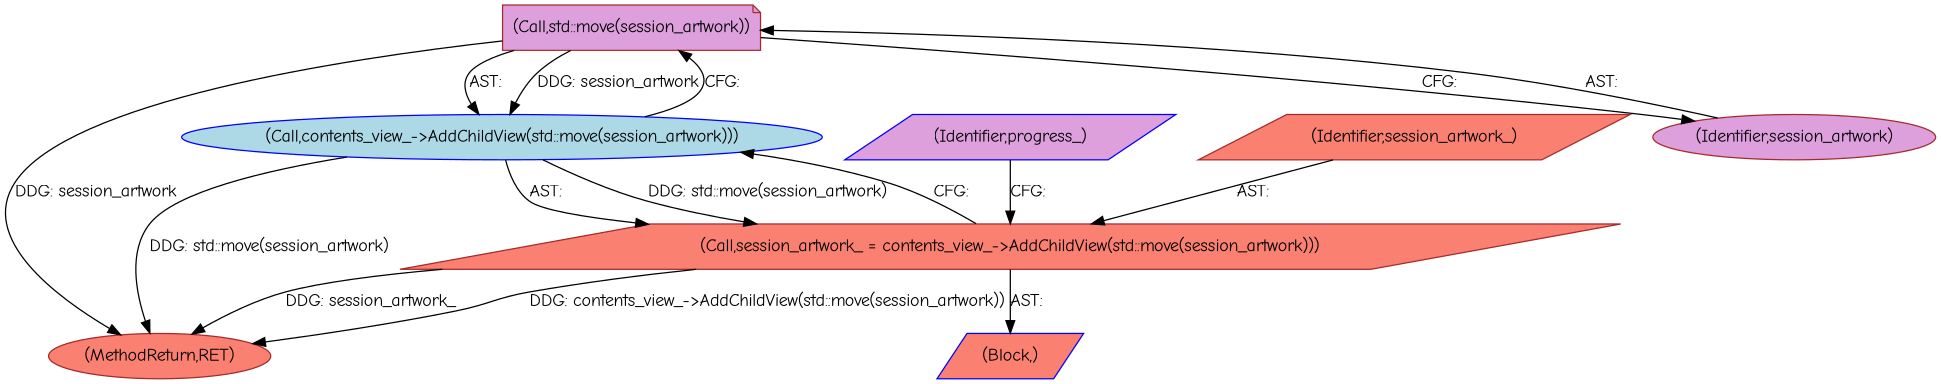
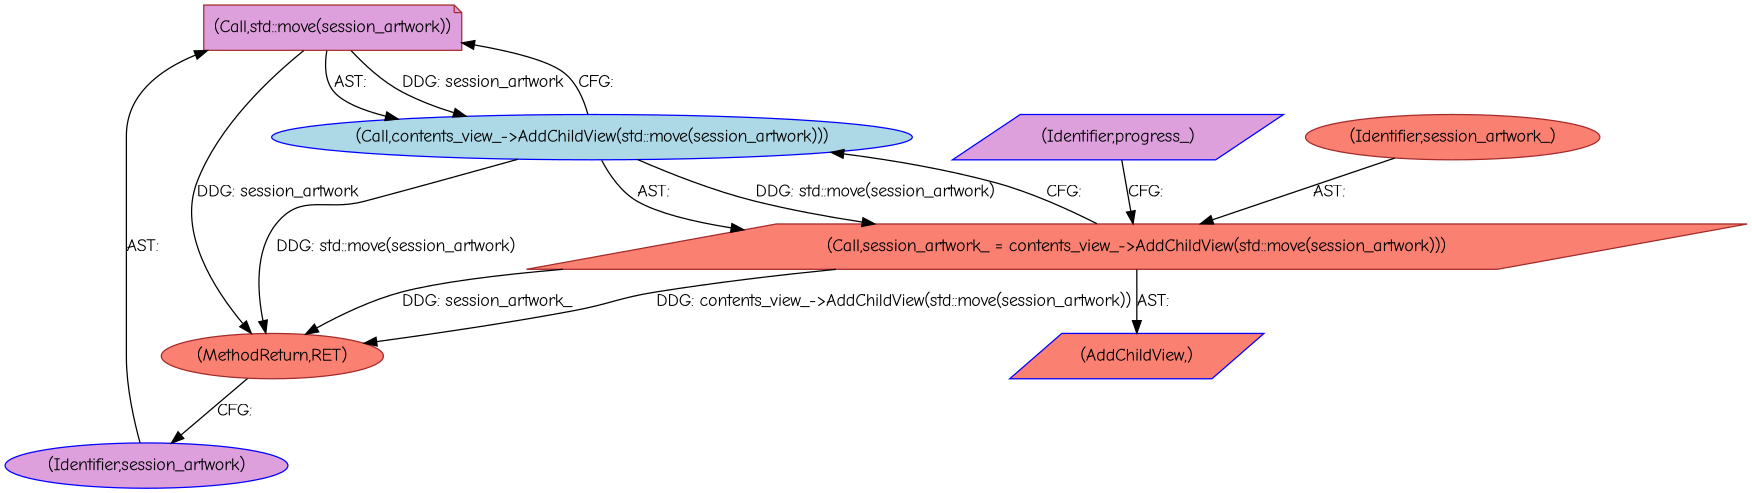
edge "(Call,std::move(session_artwork))" -> "(Identifier,session_artwork)": now "(MethodReturn,RET)" -> "(Identifier,session_artwork)"
node "(Identifier,session_artwork_)": shape parallelogram -> ellipse
node "(Identifier,session_artwork)": color brown -> blue
node "(Block,)": label "(Block,)" -> "(AddChildView,)"
